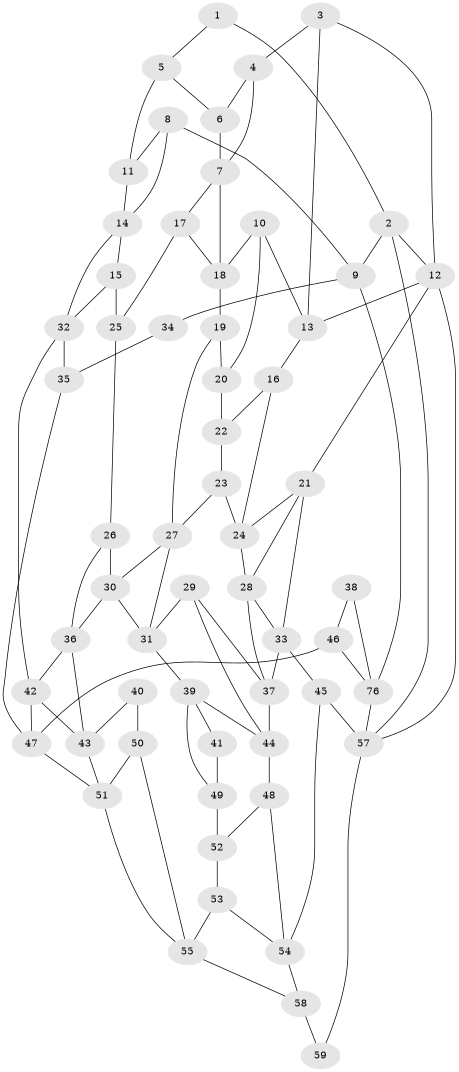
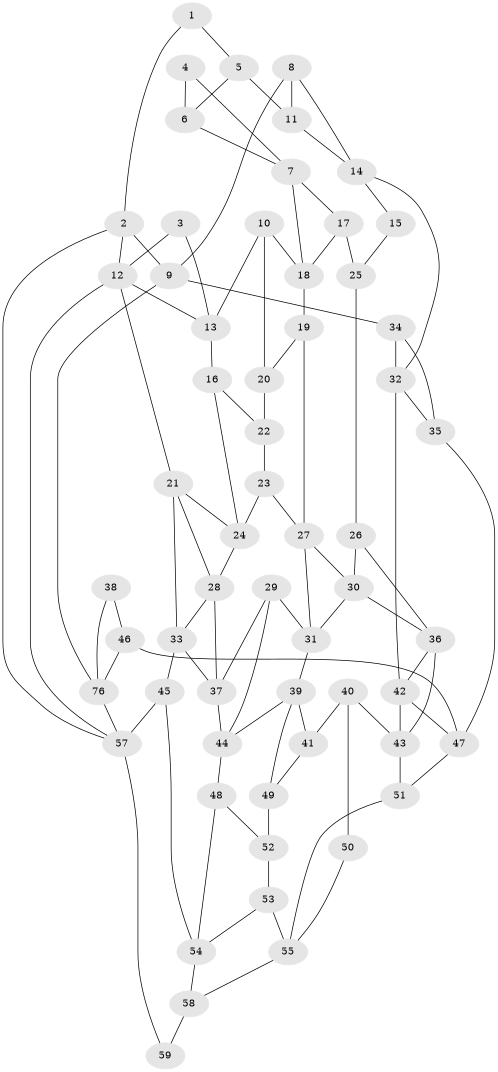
edge "3" -- "4": removed
edge "15" -- "32": now "34" -- "32"
edge "40" -- "41": added
edge "50" -- "51": removed
